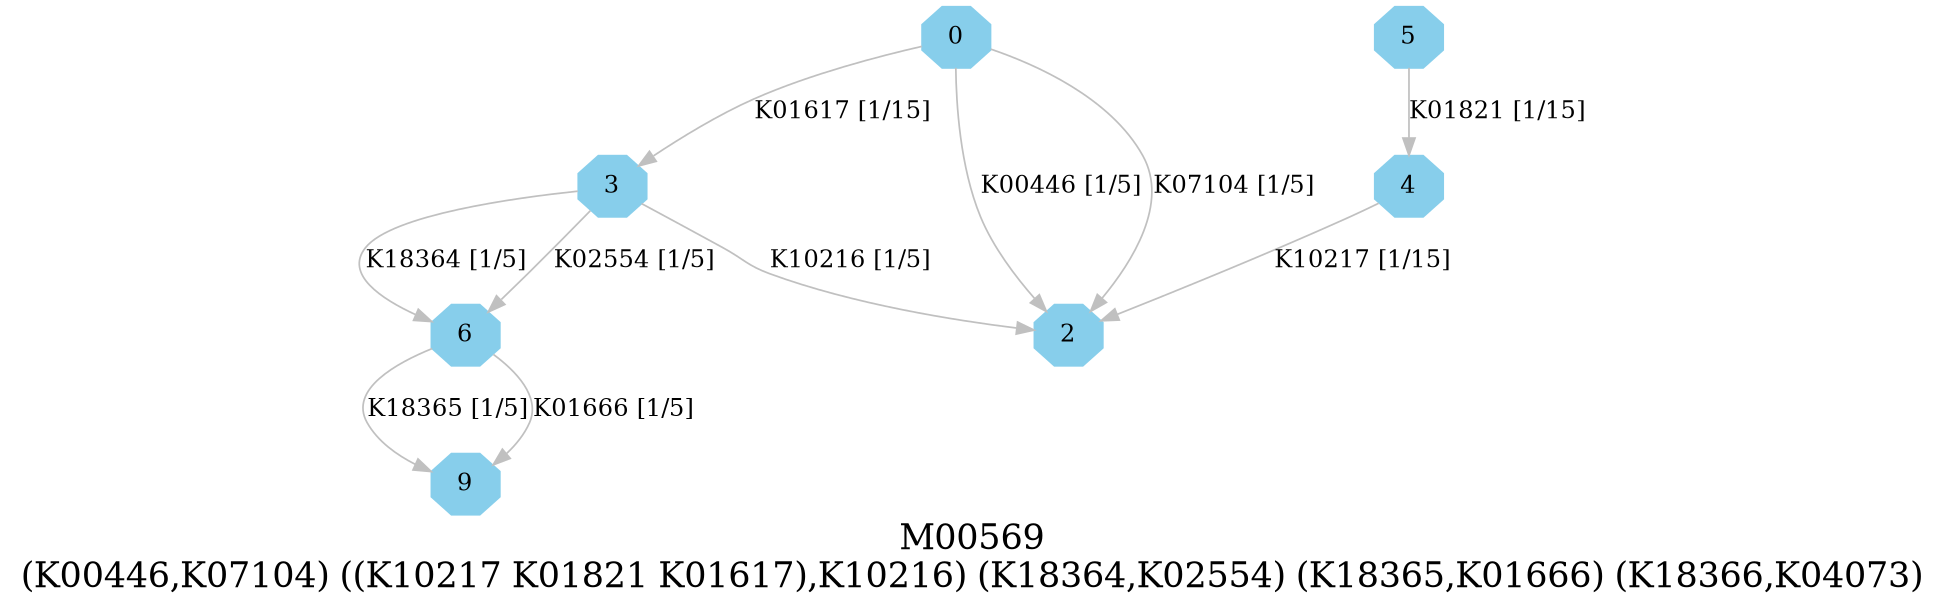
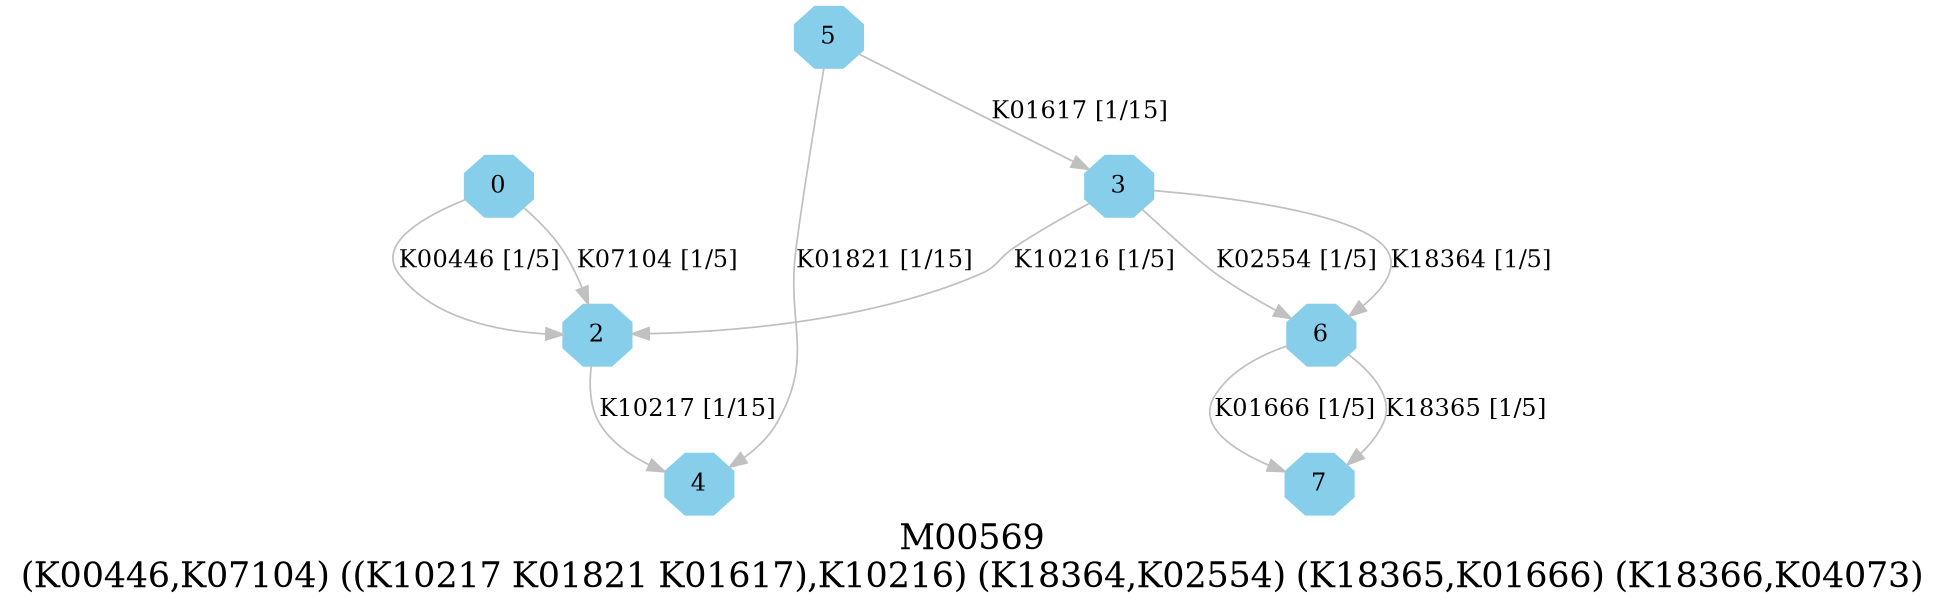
edge "0" -> "3": now "5" -> "3"
edge "4" -> "2": reversed
node "9": label "9" -> "7"
